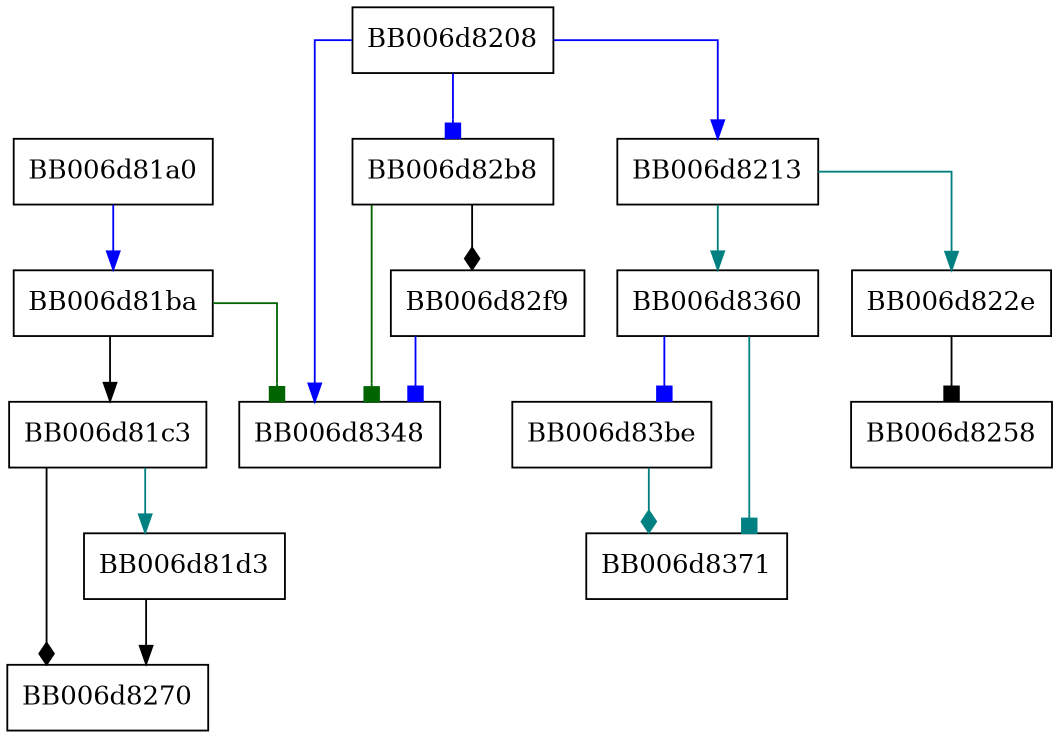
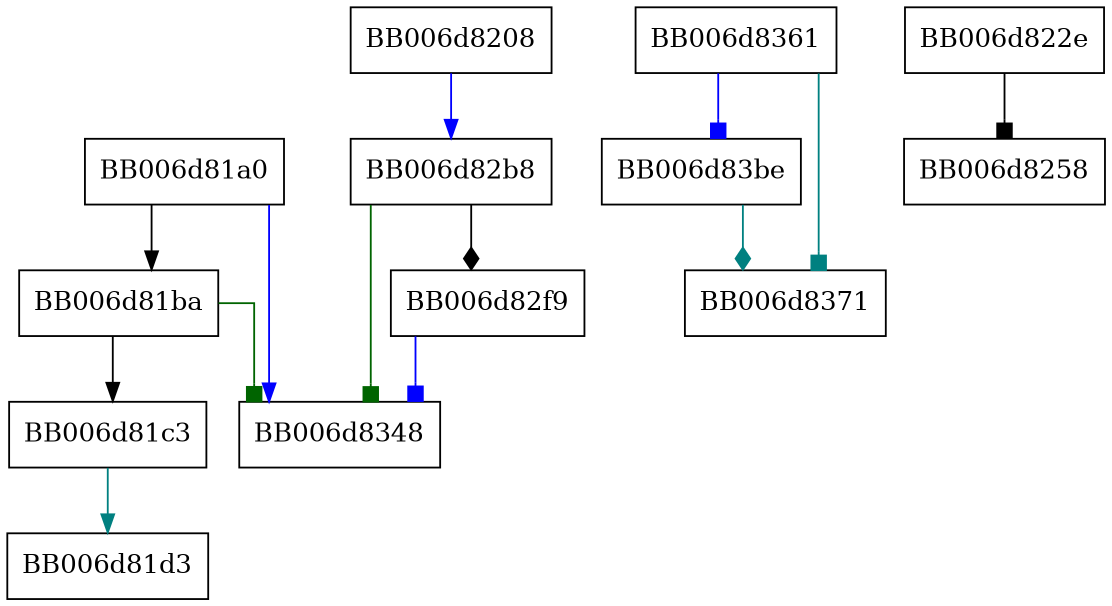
edge "BB006d8208" -> "BB006d82b8": arrowhead box -> normal
node "BB006d8213": removed
edge "BB006d8208" -> "BB006d8348": now "BB006d81a0" -> "BB006d8348"
edge "BB006d81a0" -> "BB006d81ba": color blue -> black
node "BB006d8360": label "BB006d8360" -> "BB006d8361"
node "BB006d8270": removed
